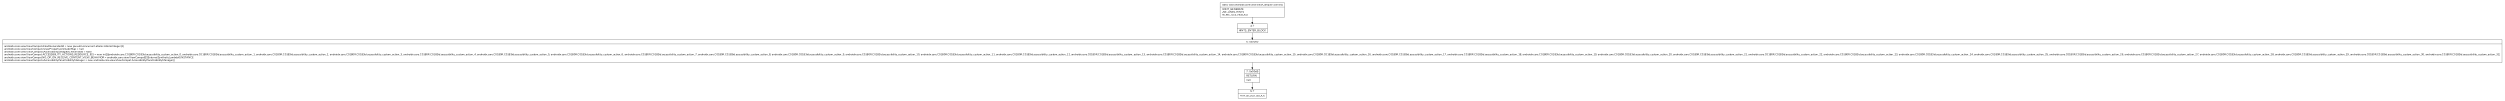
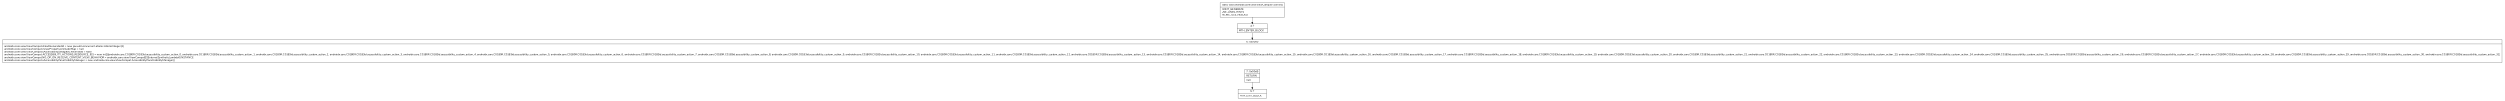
node "4: ?": text "HINTS_ENTER_BLOCK" -> "MTH_ENTER_BLOCK"
edge "6: 0x0000" -> "7: 0x00d5": removed
node "5: ?": text "MTH_BLOCK_BLOCK" -> "MTH_EXIT_BLOCK"
